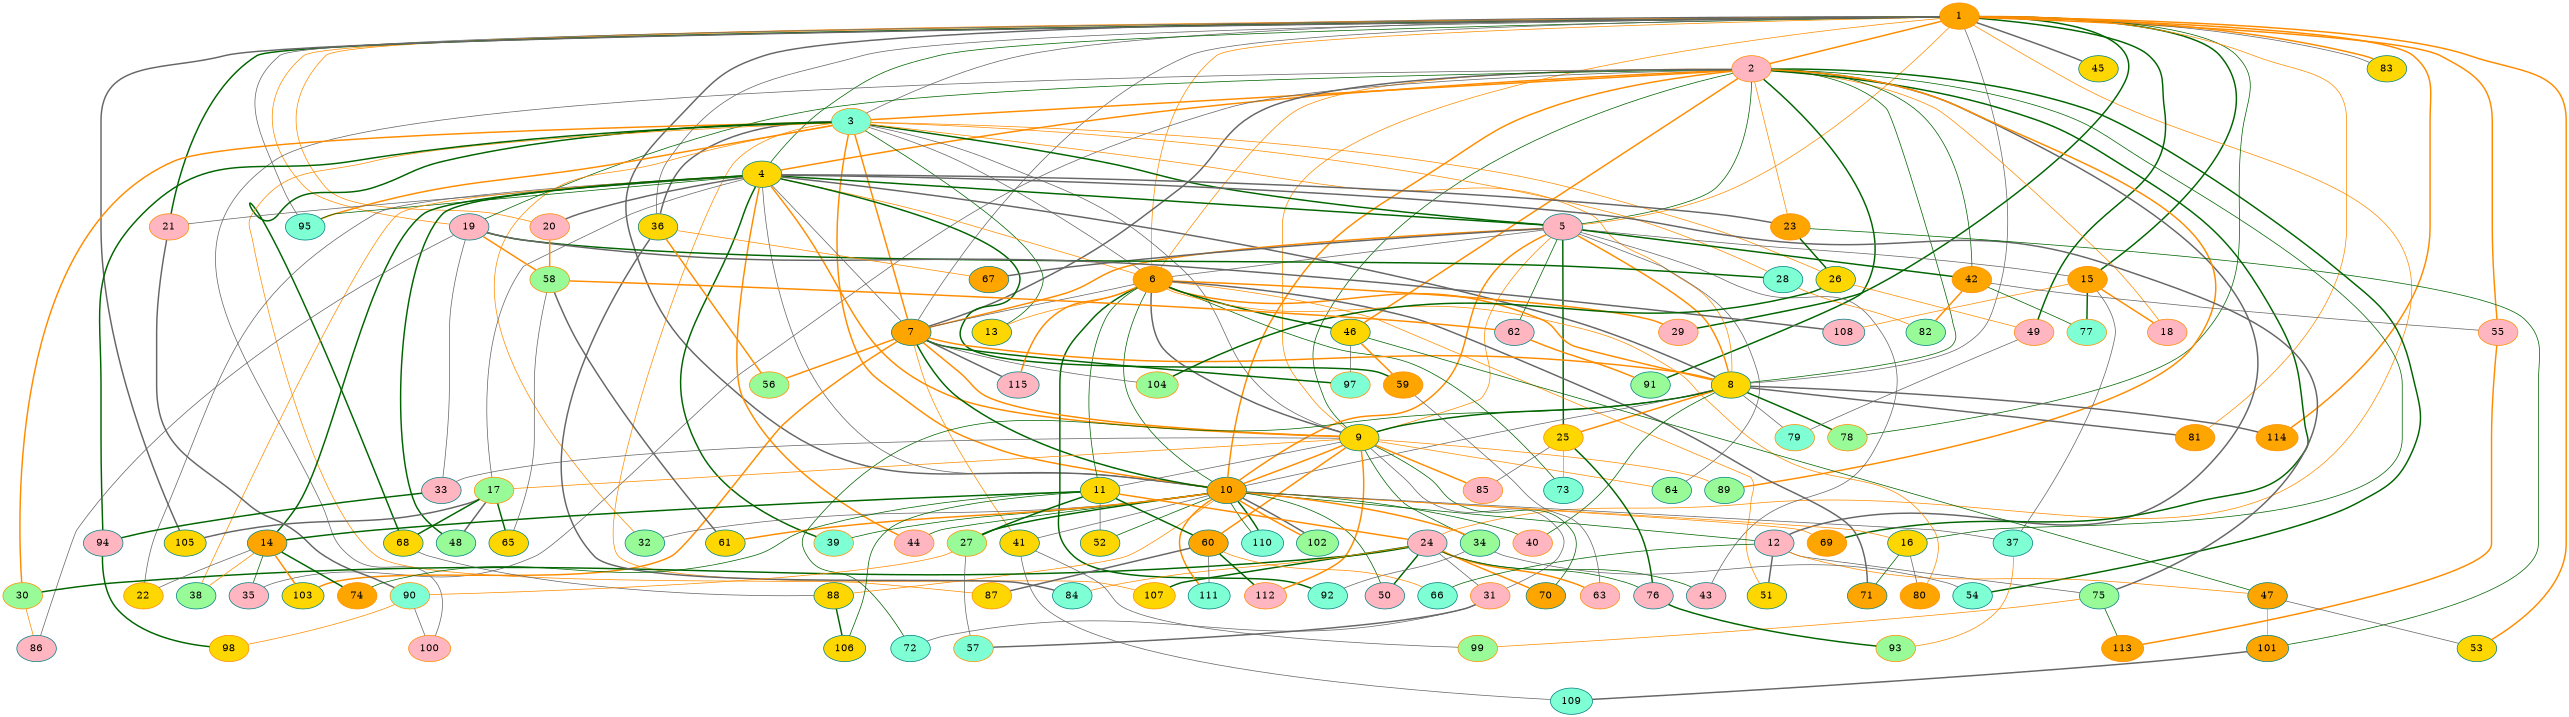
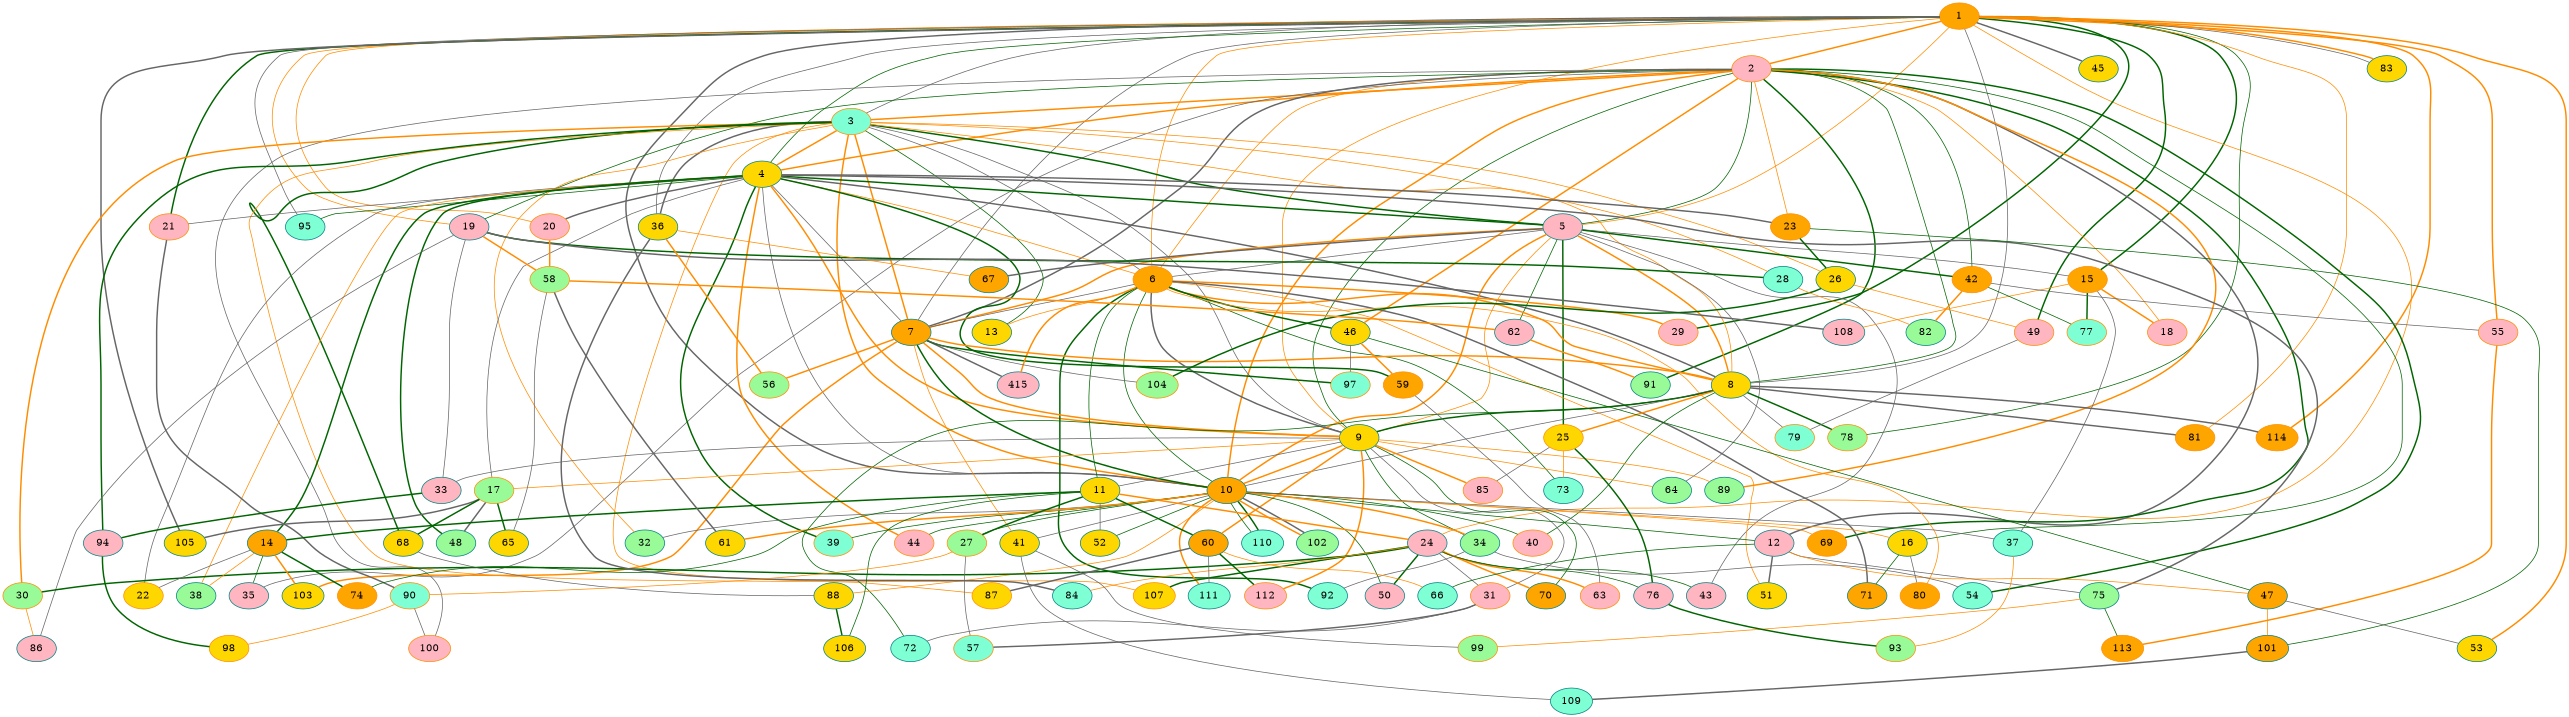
edge "3" -- "95": now "3" -- "4"
node "115": label "115" -> "415"
edge "10" -- "27": style bold -> solid
